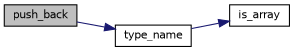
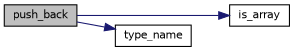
edge "type_name" -> "is_array": now "push_back" -> "is_array"
